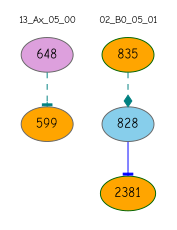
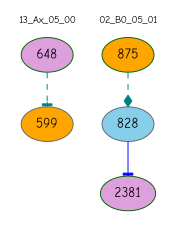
node "648": color gray40 -> darkgreen
node "835": label "835" -> "875"
node "2381": fillcolor orange -> plum
